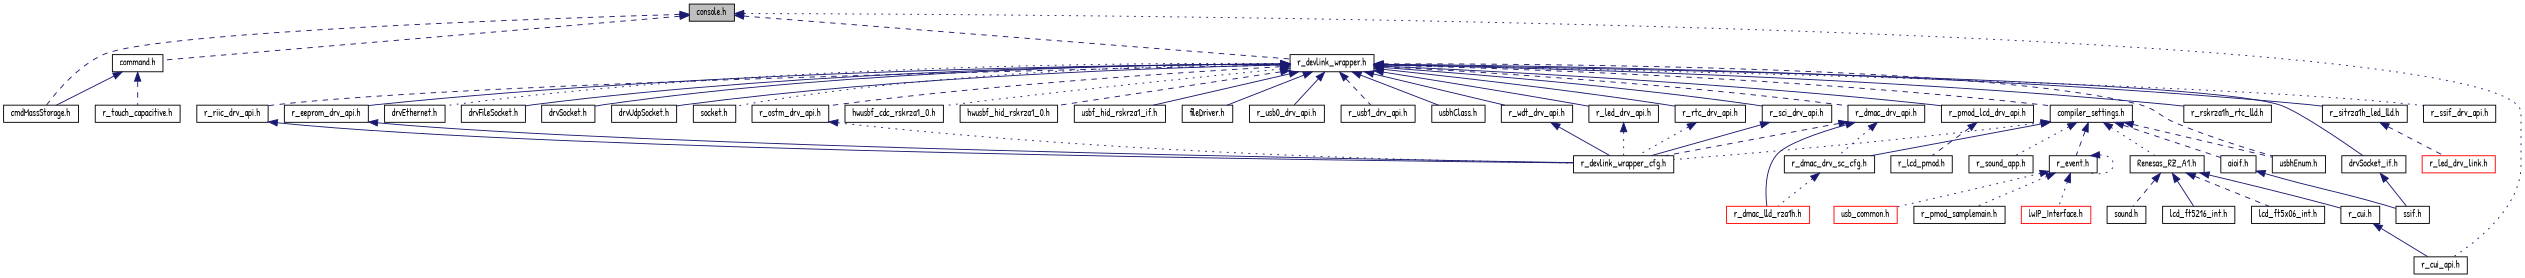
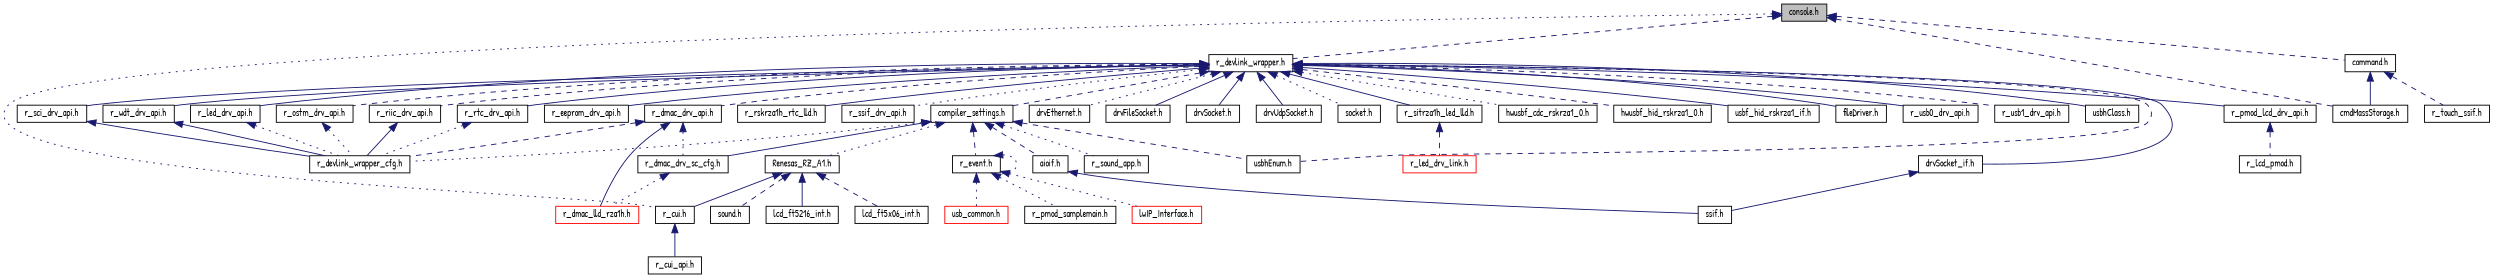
edge "r_cui_api.h" -> "console.h": now "r_cui.h" -> "console.h"
node "r_touch_capacitive.h": label "r_touch_capacitive.h" -> "r_touch_ssif.h"
edge "r_devlink_wrapper_cfg.h" -> "r_eeprom_drv_api.h": removed
